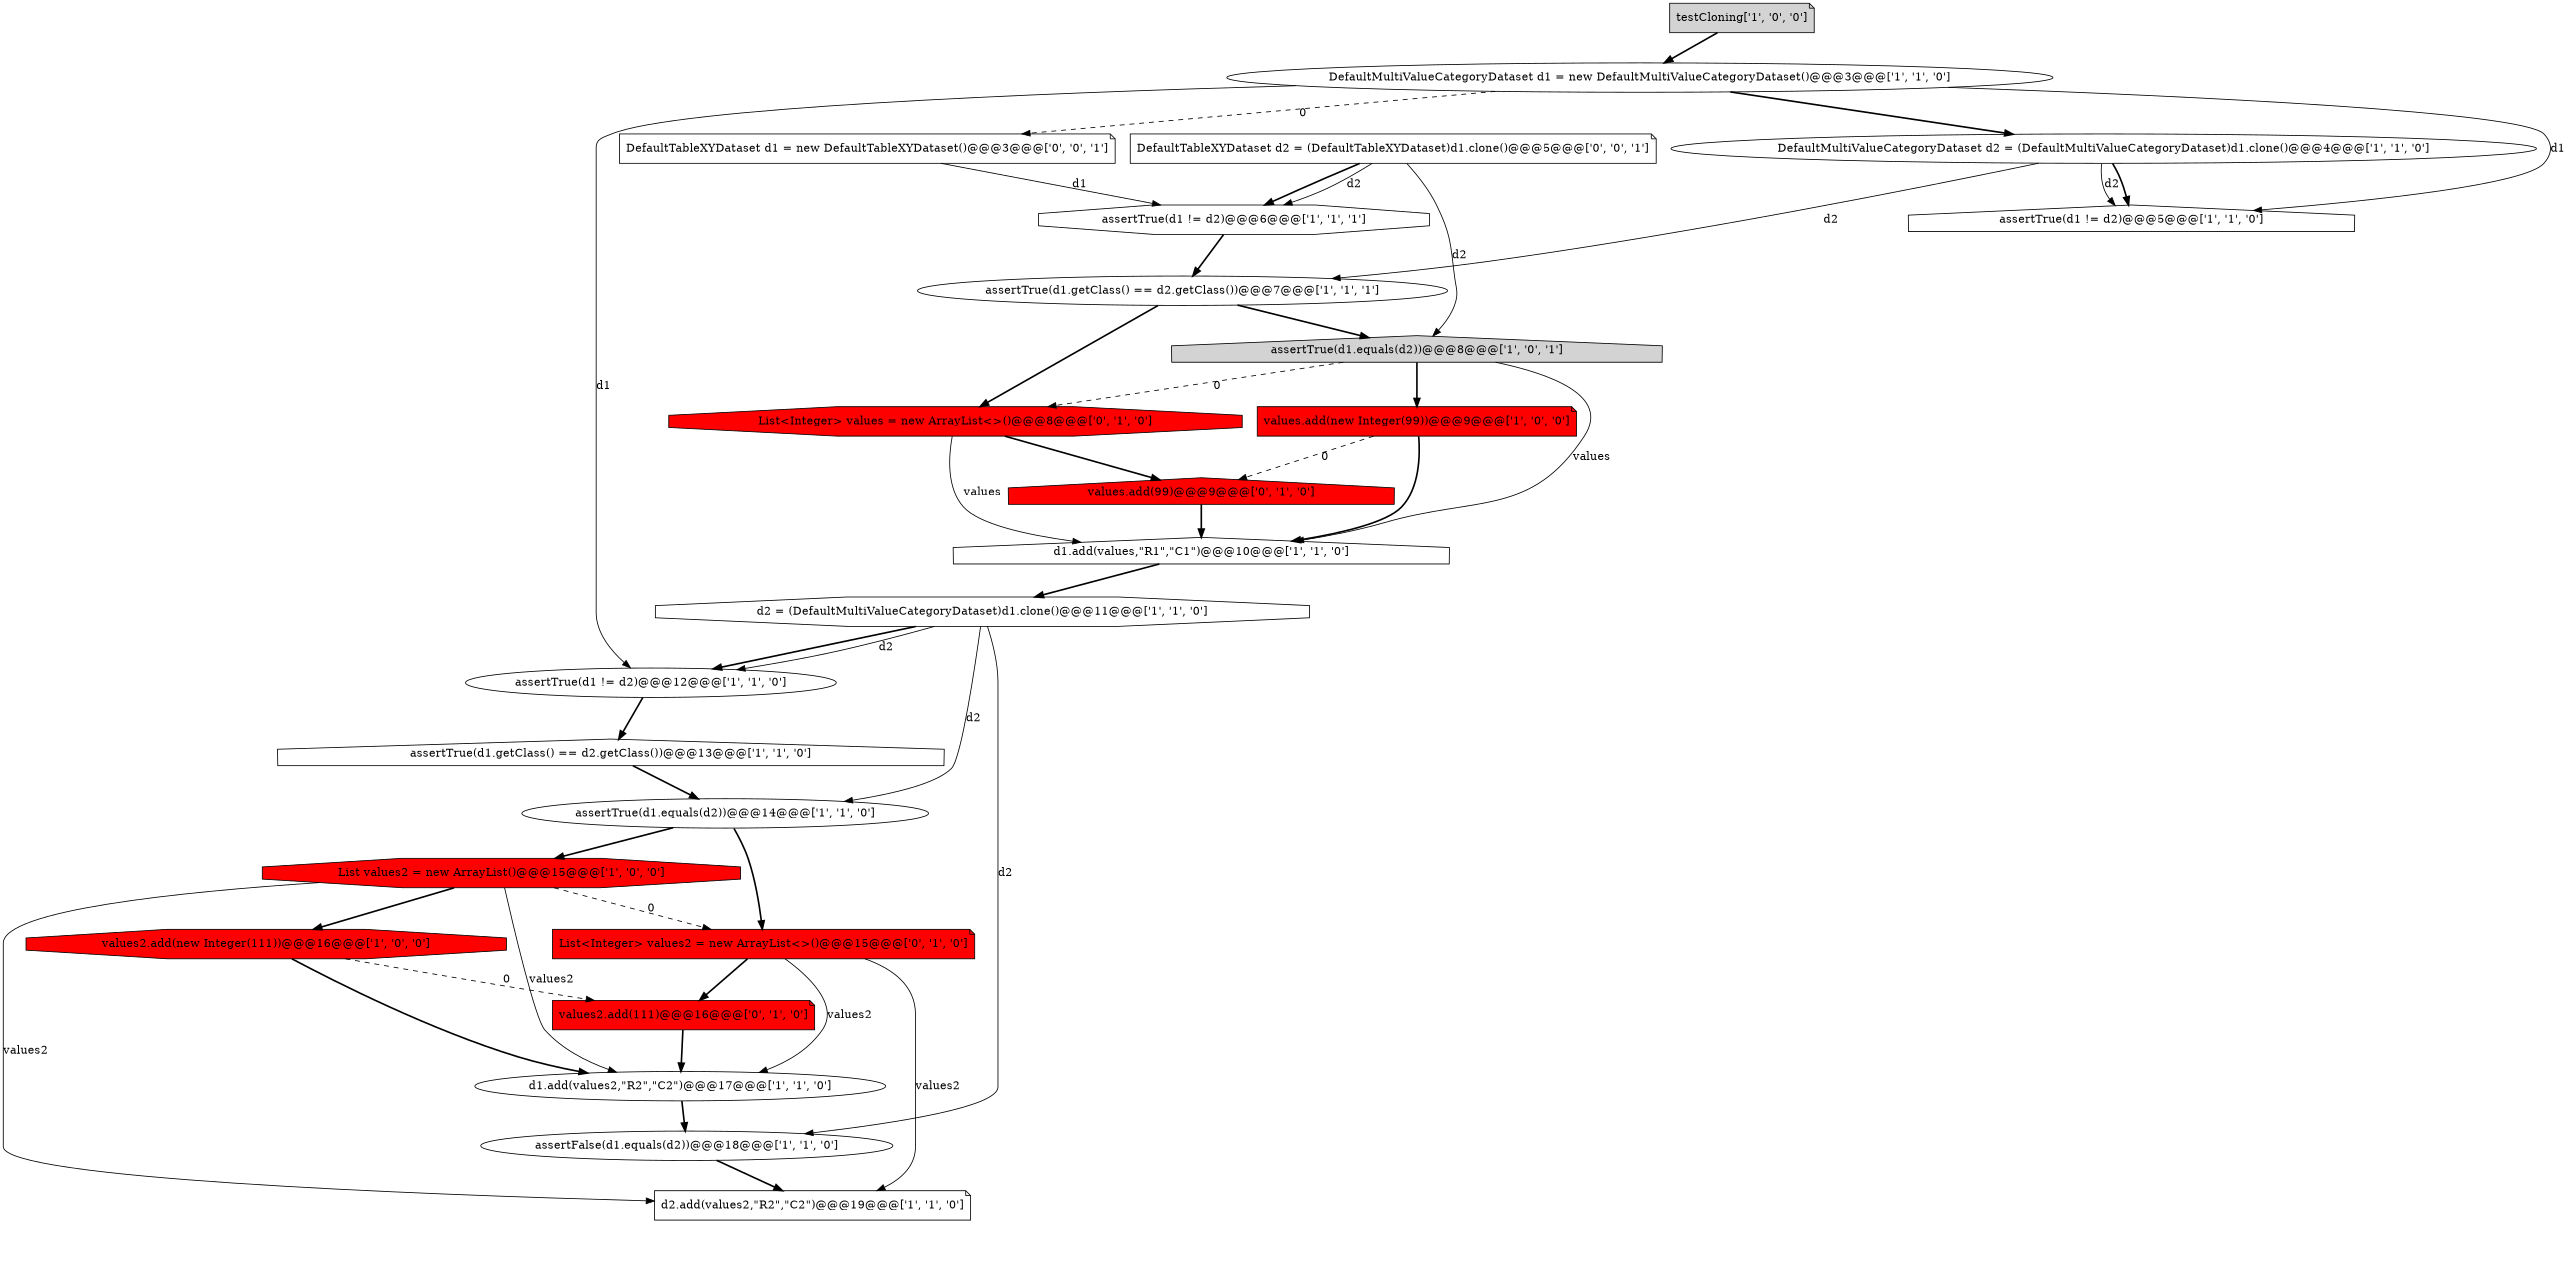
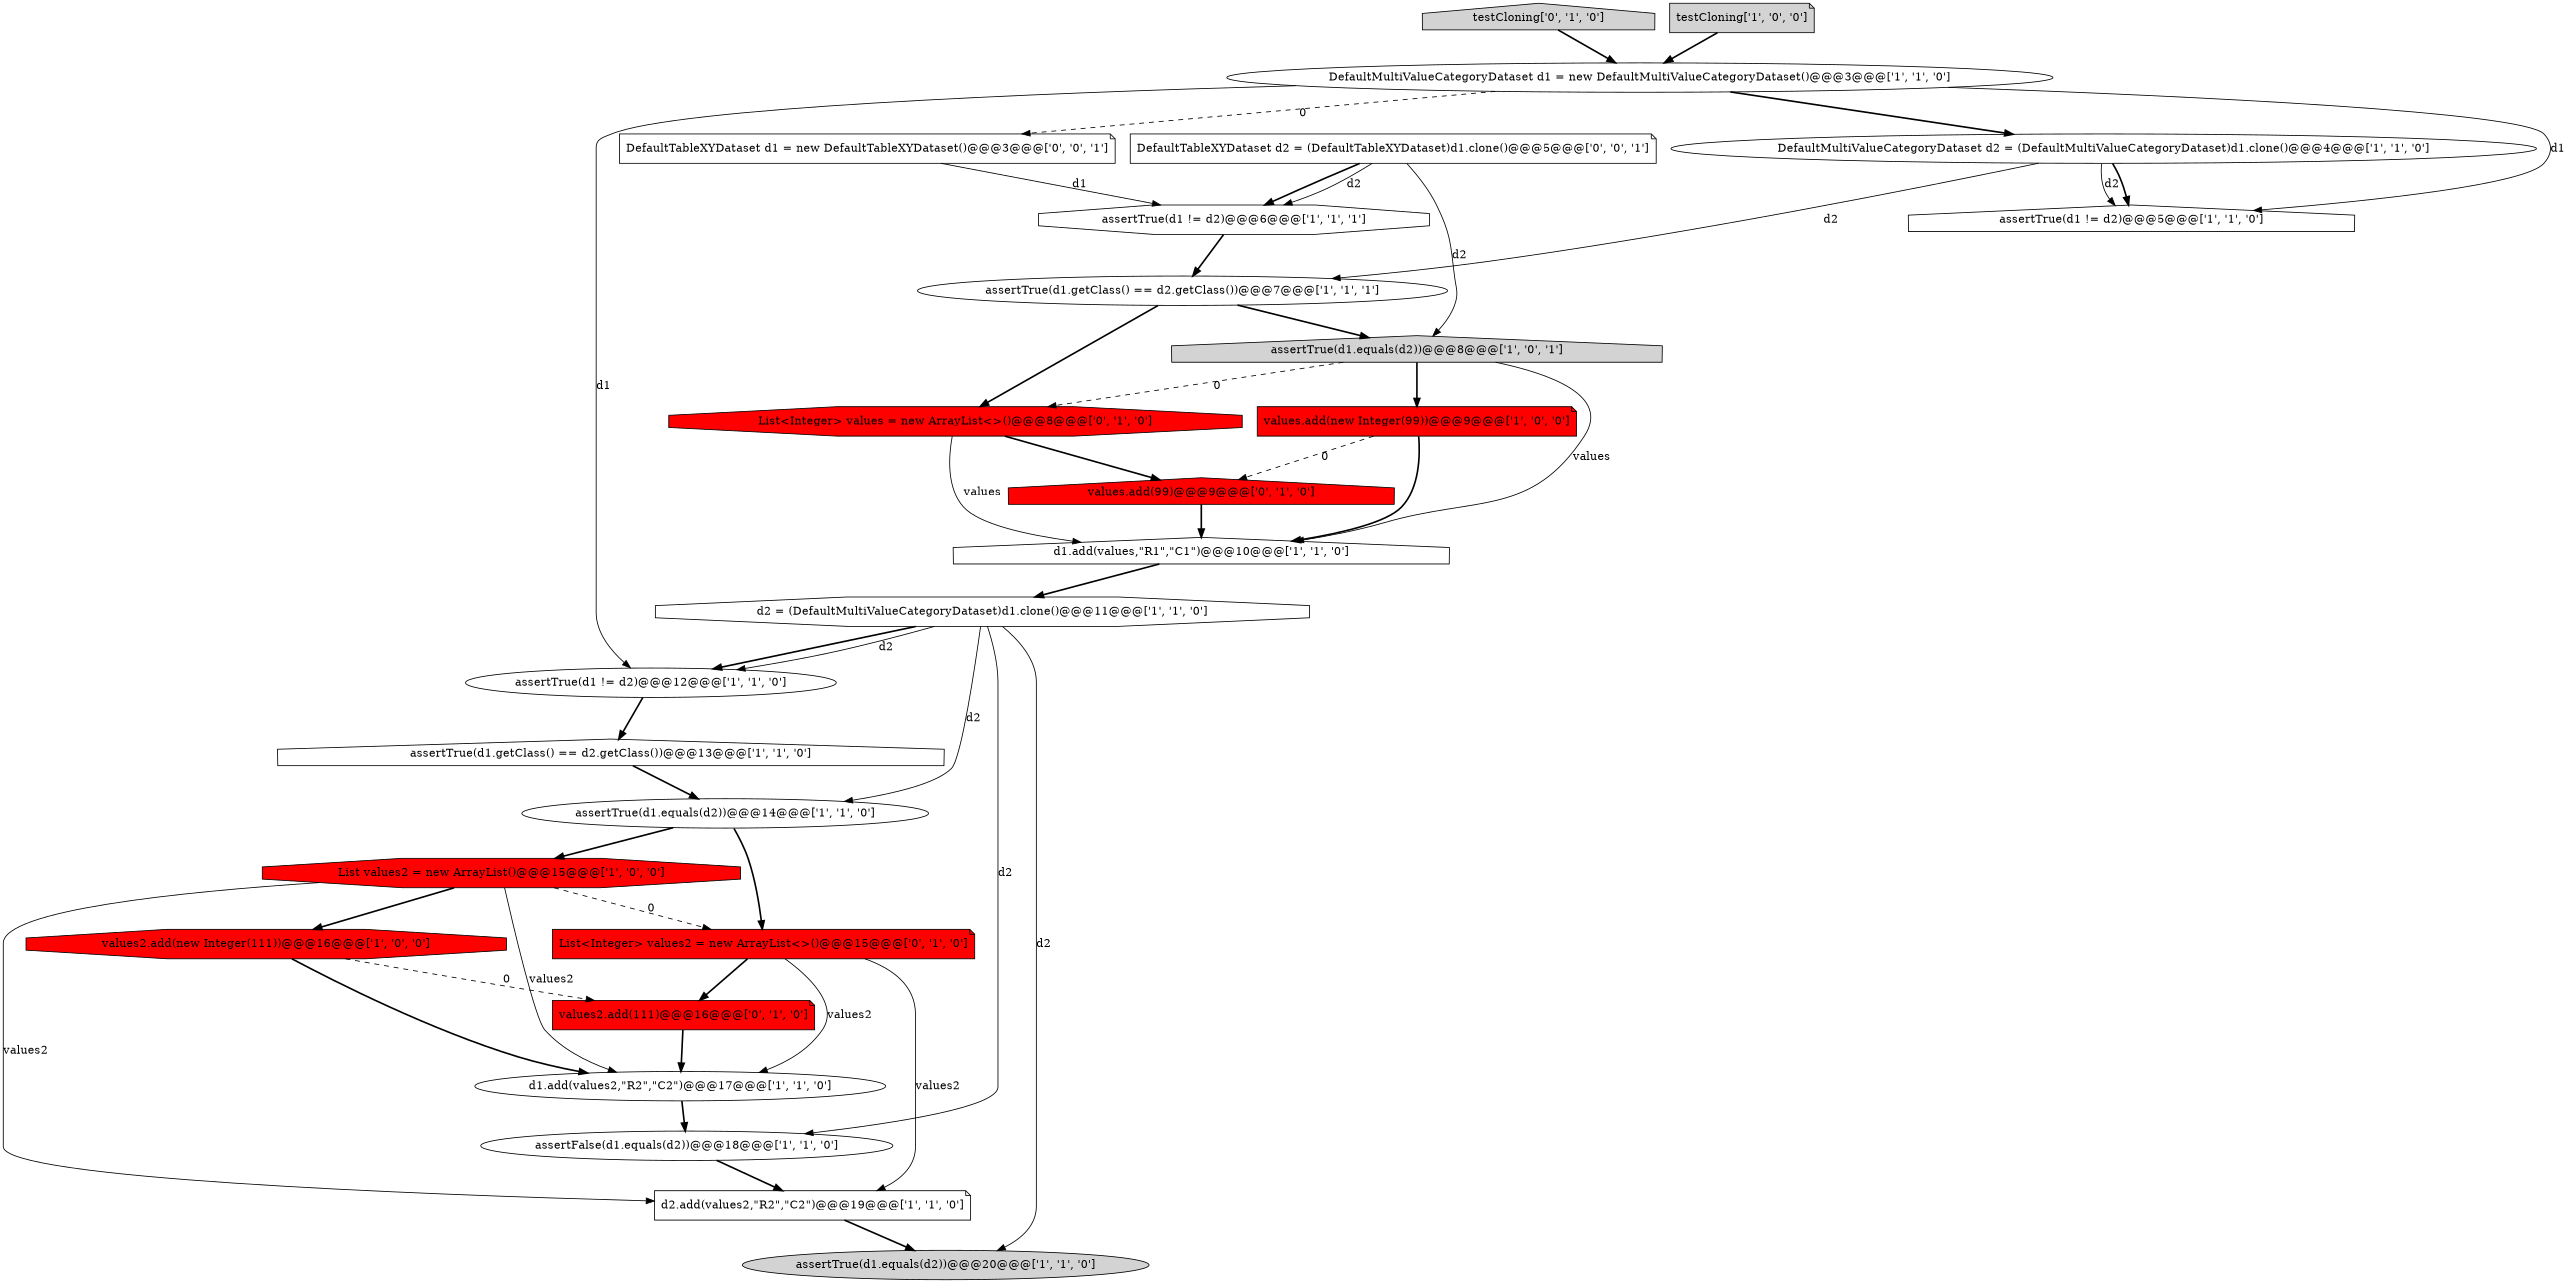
node "testCloning['0', '1', '0']": added
node "assertTrue(d1.equals(d2))@@@20@@@['1', '1', '0']": added
